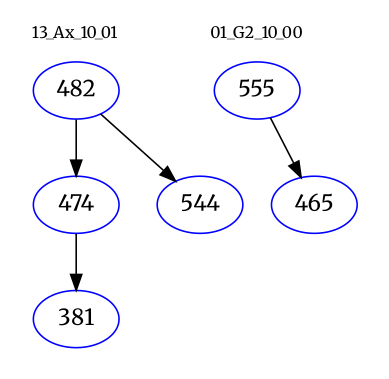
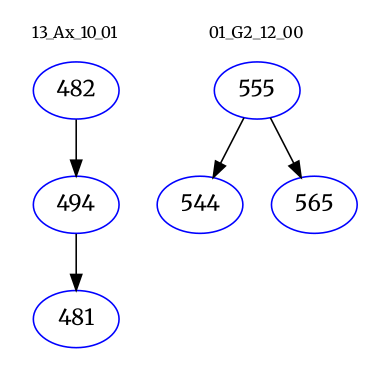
cluster "01_G2_10_00": label "01_G2_10_00" -> "01_G2_12_00"
edge "482" -> "544": now "555" -> "544"
node "474": label "474" -> "494"
node "465": label "465" -> "565"
node "381": label "381" -> "481"
